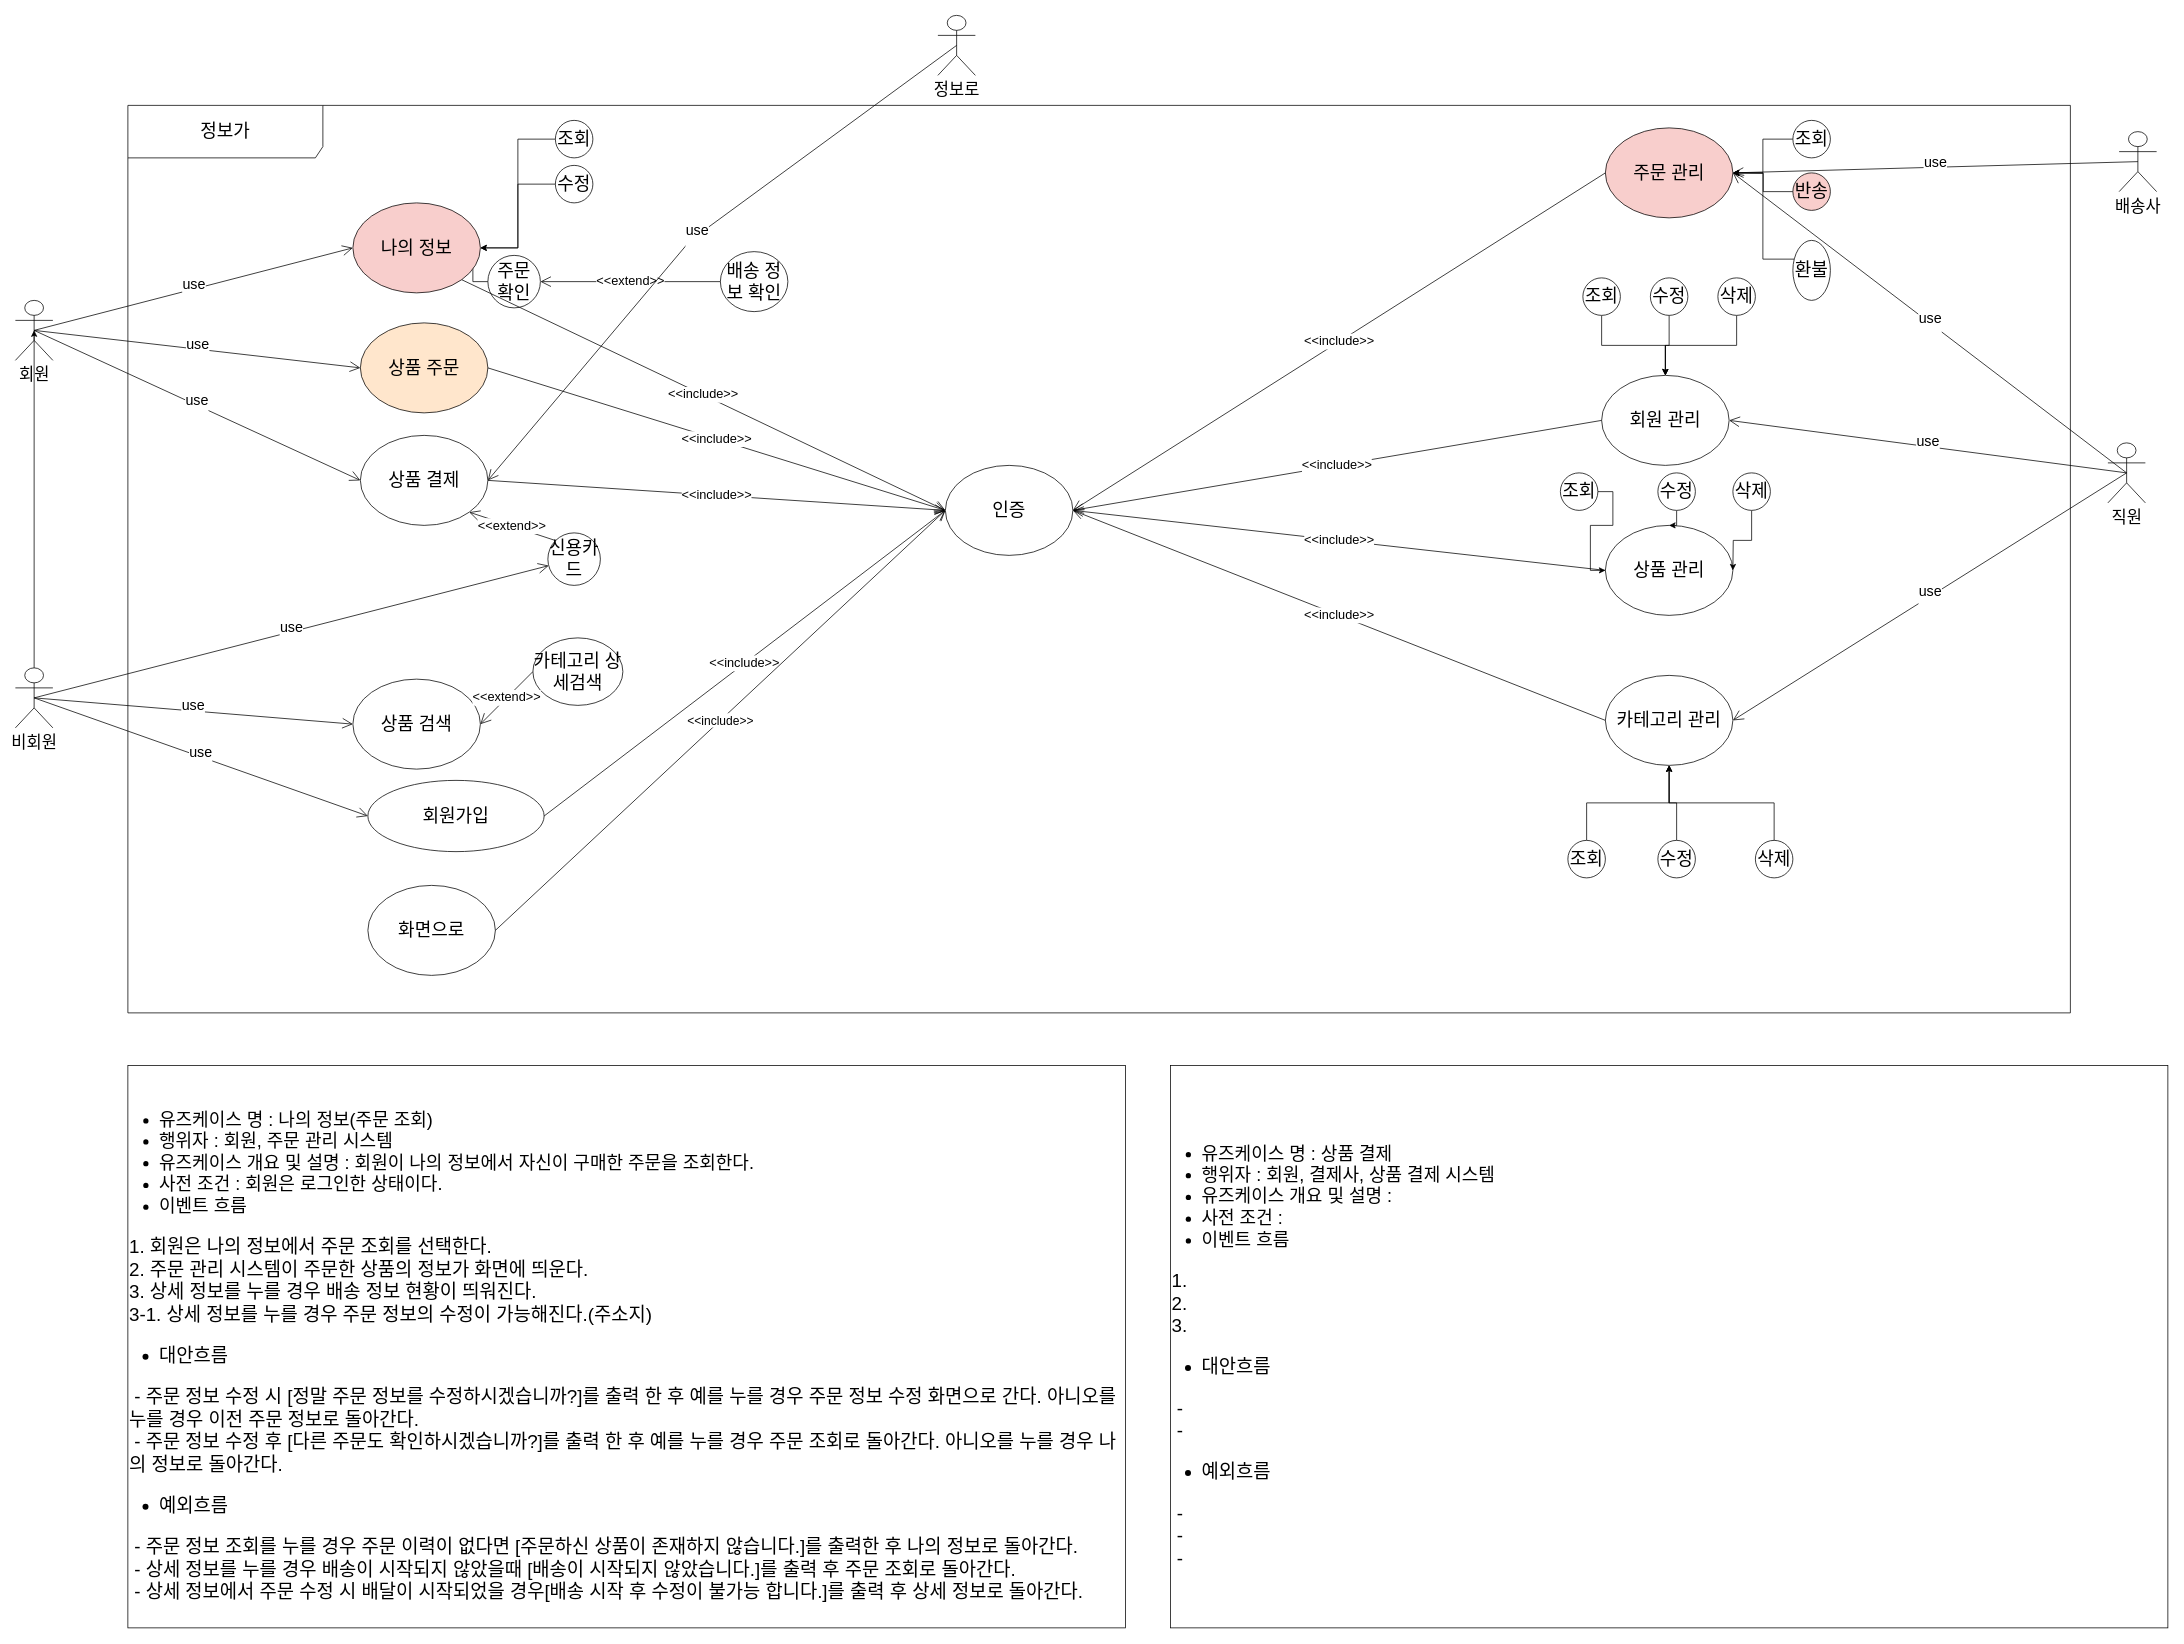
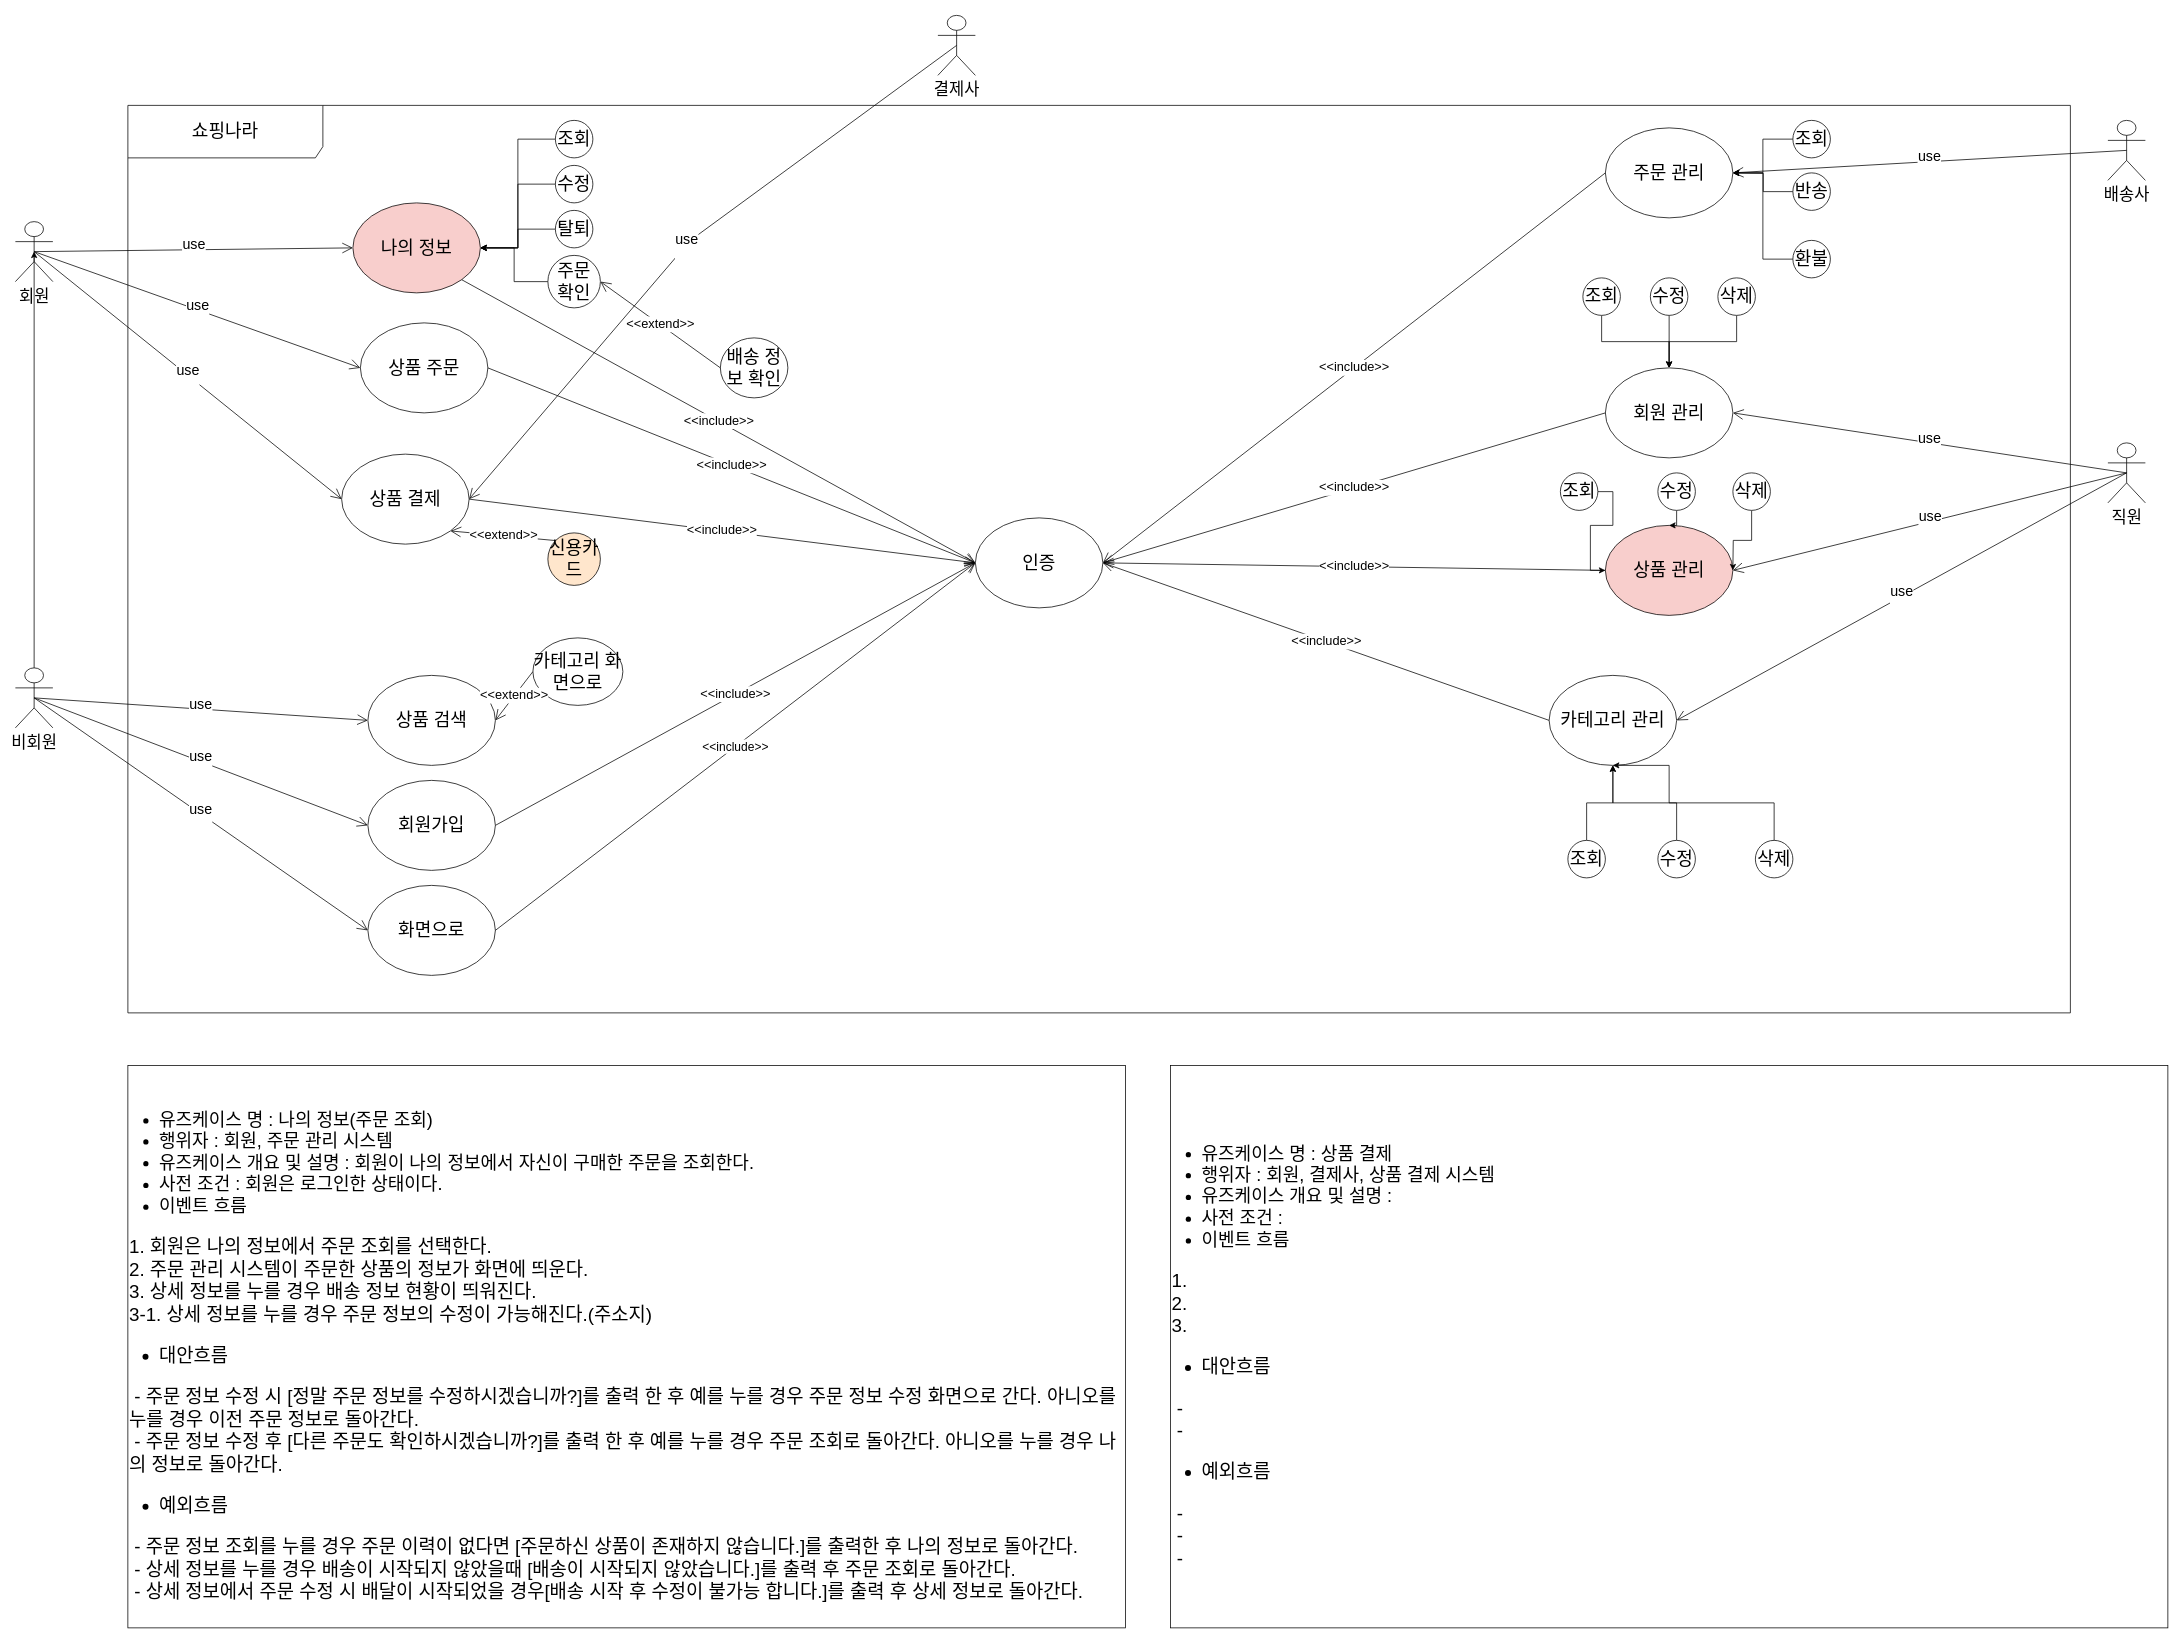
node "정보로": label "정보로" -> "결제사"
node "정보가": label "정보가" -> "쇼핑나라"
node "배송사": moved (2138, 162) -> (2127, 150)
node "주문 관리": fillcolor #f8cecc -> #ffffff
node "반송": fillcolor #f8cecc -> #ffffff
edge "탈퇴" -> "나의 정보": added
node "탈퇴": added
edge "직원" -> "주문 관리": removed, label "use"
node "환불": size 38x60 -> 38x38
node "주문 확인": moved (514, 282) -> (574, 282)
node "배송 정보 확인": moved (754, 282) -> (754, 368)
node "회원": moved (34, 330) -> (34, 252)
node "상품 주문": fillcolor #ffe6cc -> #ffffff
node "회원 관리": moved (1665, 420) -> (1669, 413)
node "상품 결제": moved (424, 480) -> (405, 499)
edge "직원" -> "상품 관리": added, label "use"
node "인증": moved (1009, 510) -> (1039, 563)
node "신용카드": fillcolor #ffffff -> #ffe6cc
node "상품 관리": fillcolor #ffffff -> #f8cecc
edge "비회원" -> "신용카드": now "비회원" -> "화면으로"
node "카테고리 상세검색": label "카테고리 상세검색" -> "카테고리 화면으로"
node "카테고리 관리": moved (1669, 720) -> (1613, 720)
node "상품 검색": moved (417, 724) -> (432, 720)
node "회원가입": size 176x71 -> 128x90
